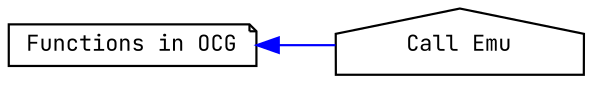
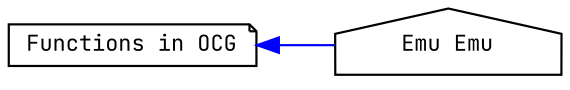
node "Call Emu": label "Call Emu" -> "Emu Emu"
